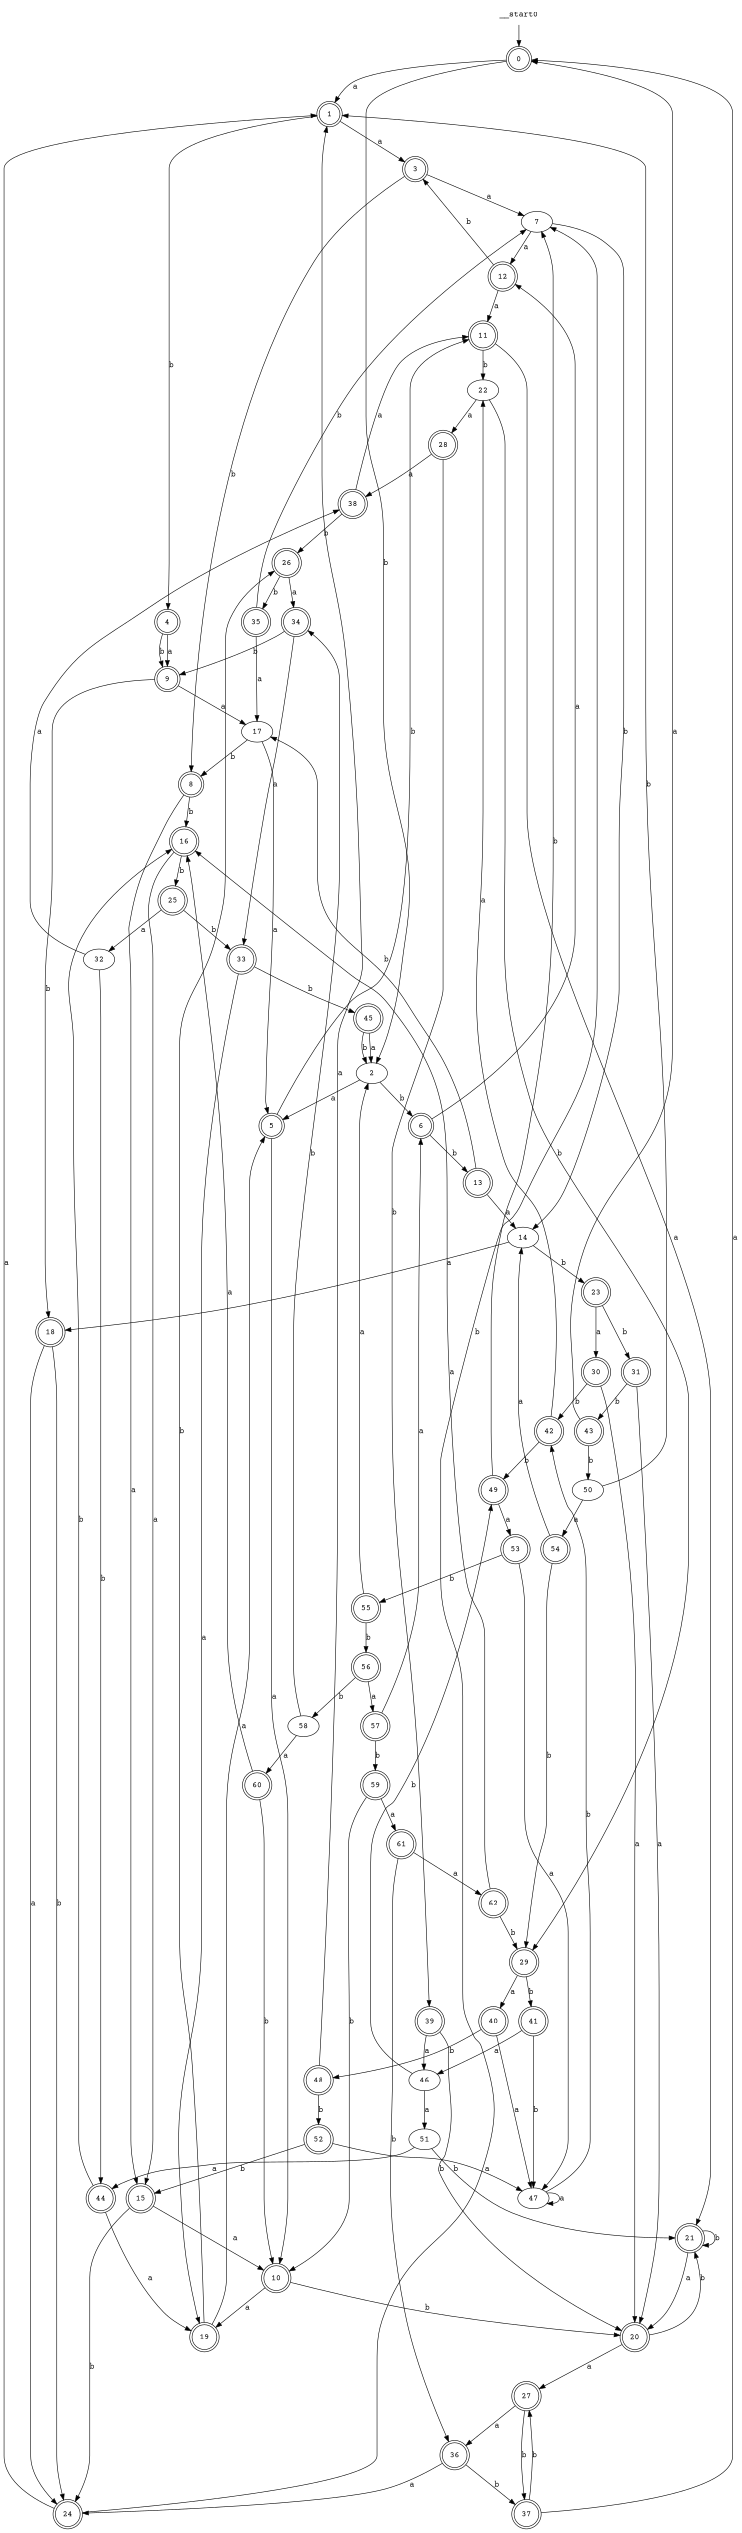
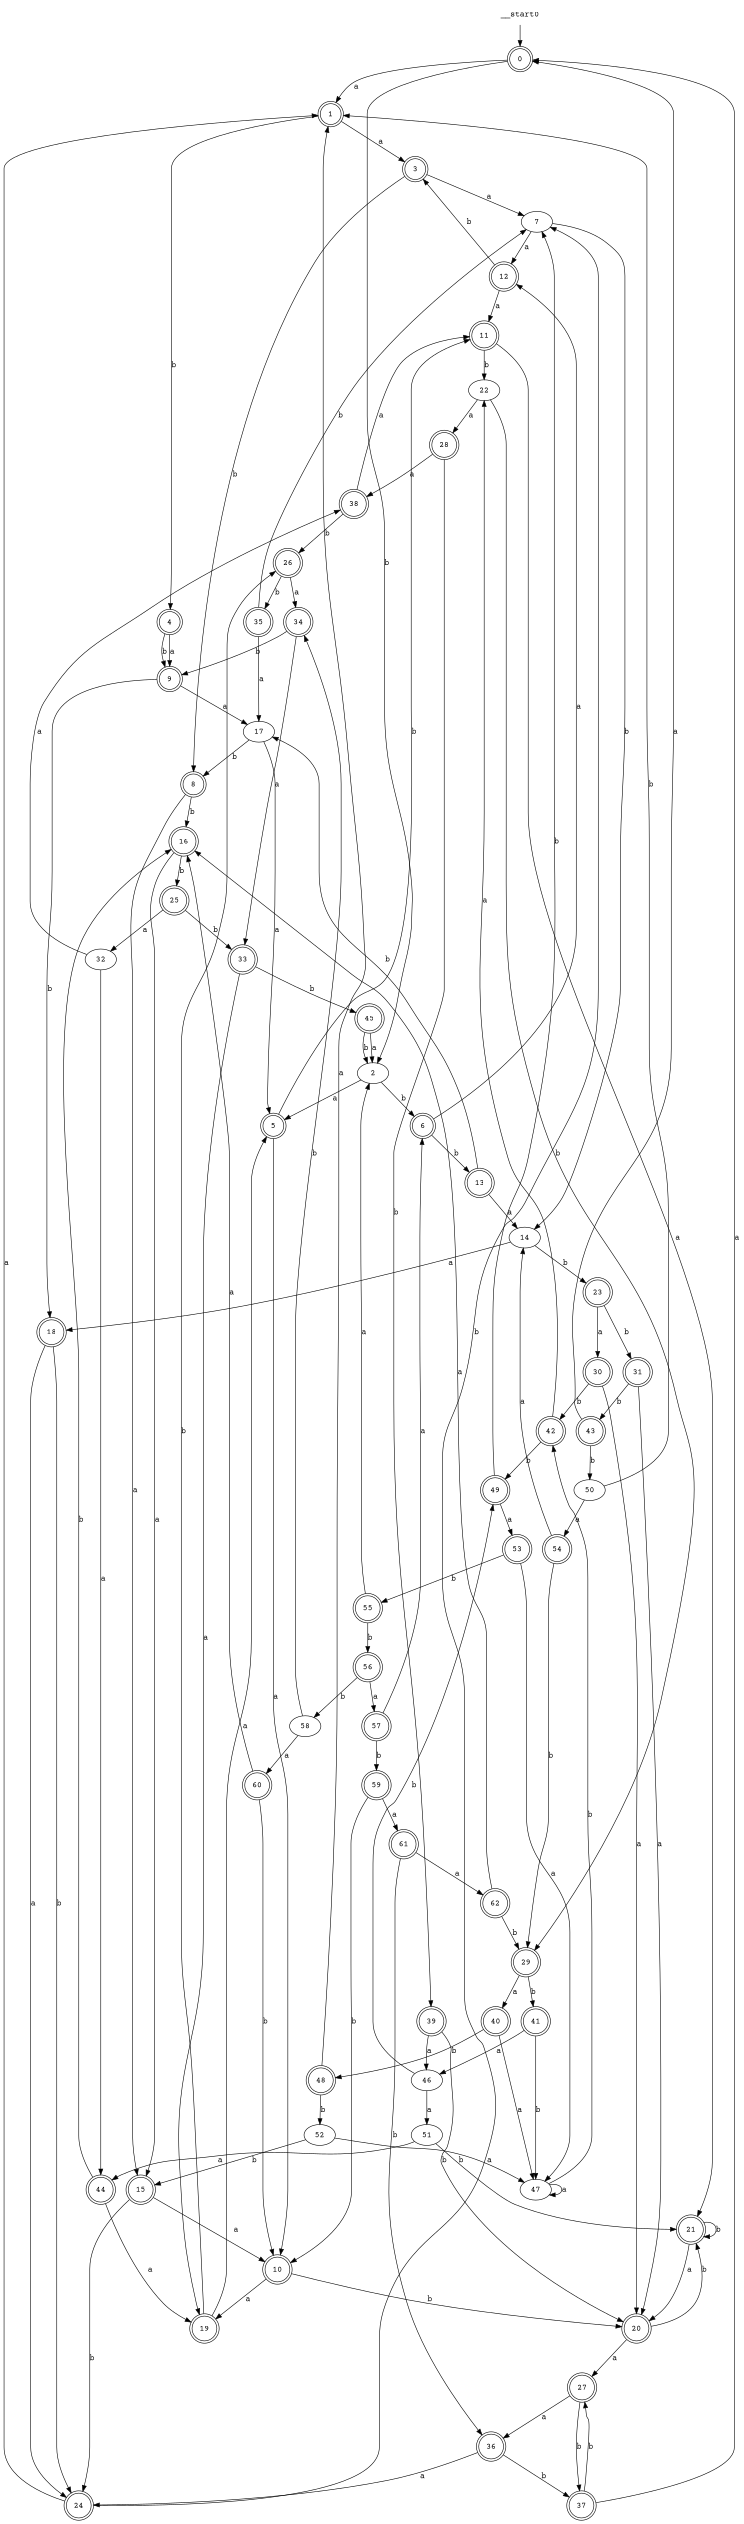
edge "32" -> "44": label "b" -> "a"
node "52": shape doublecircle -> ellipse
